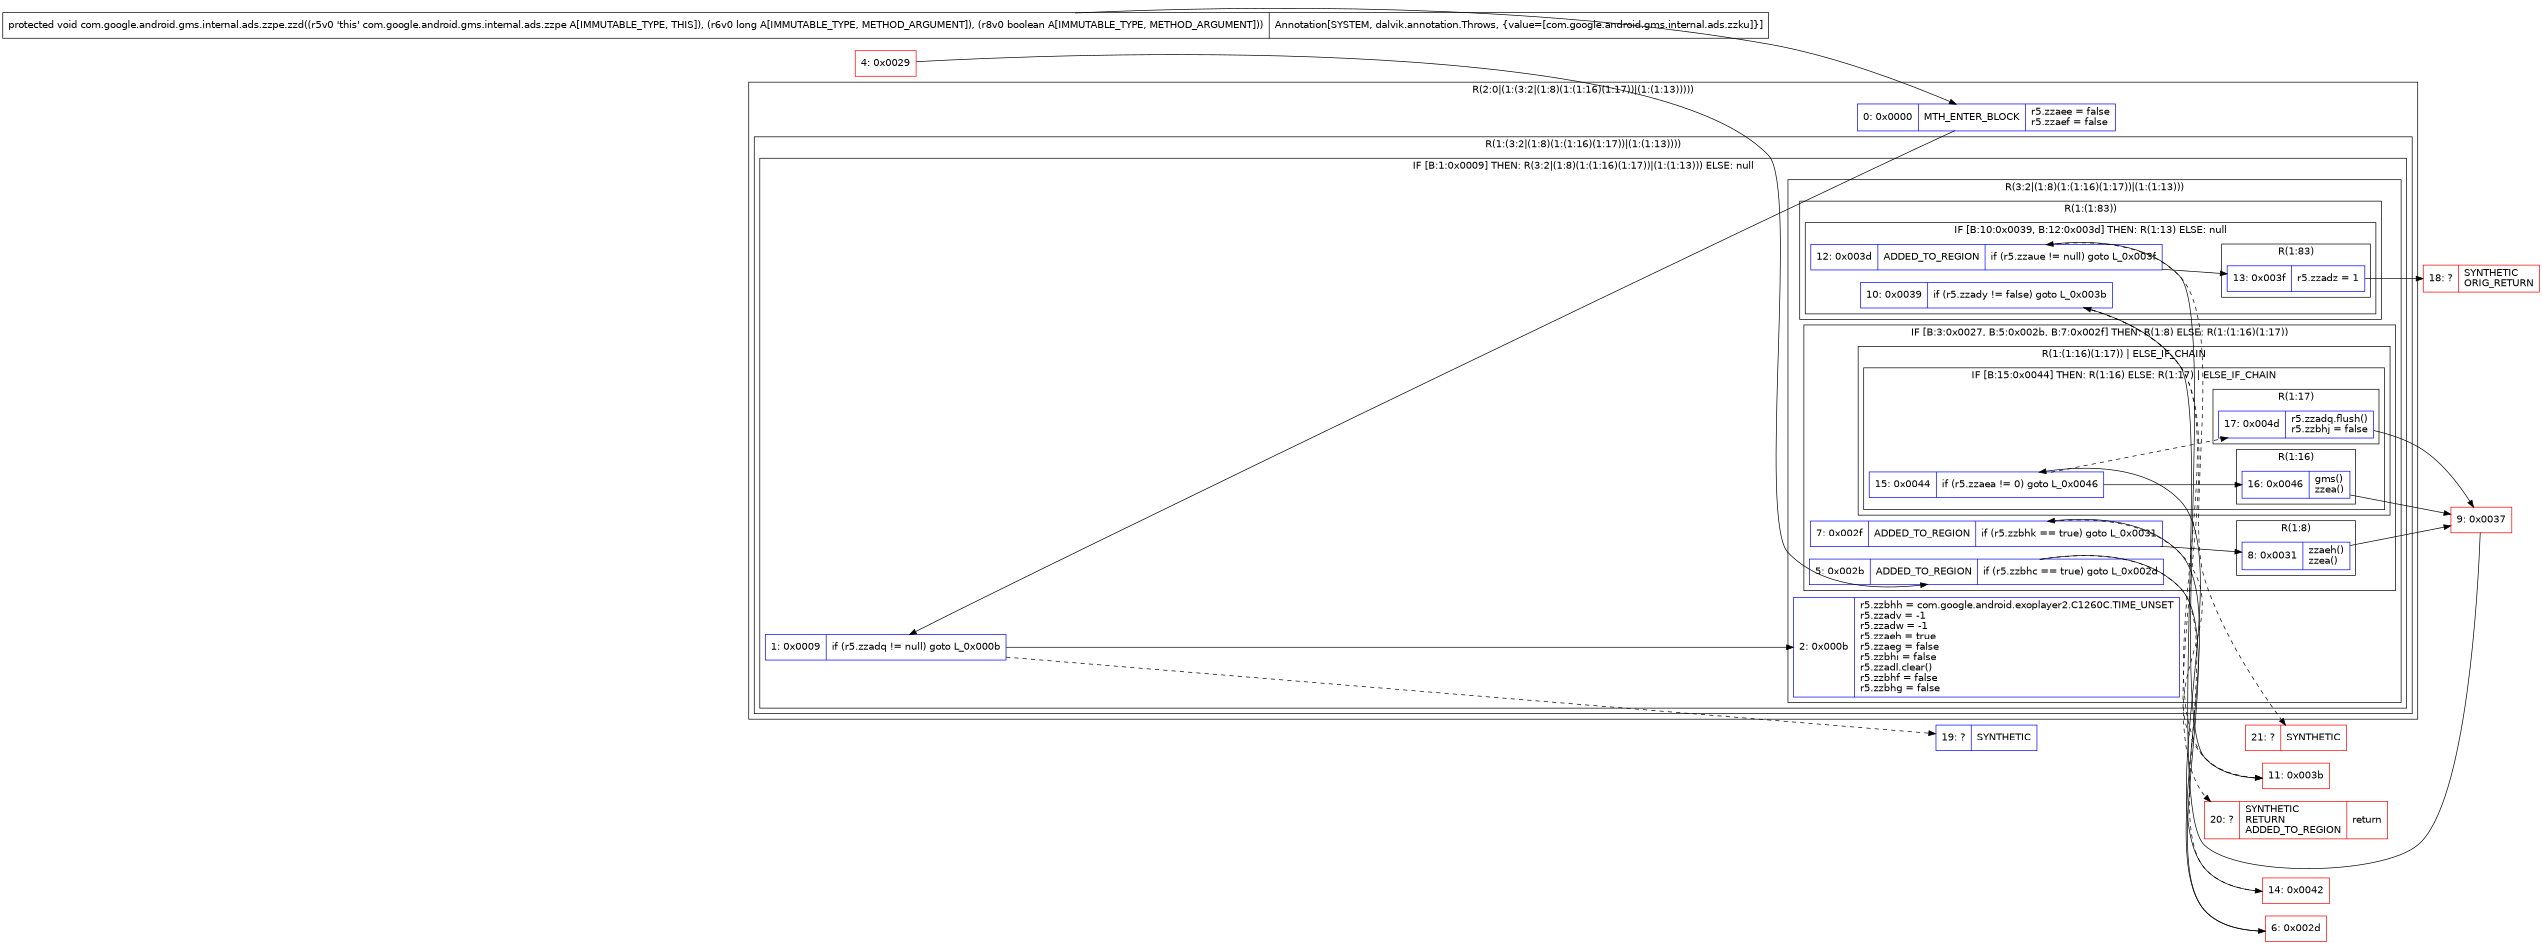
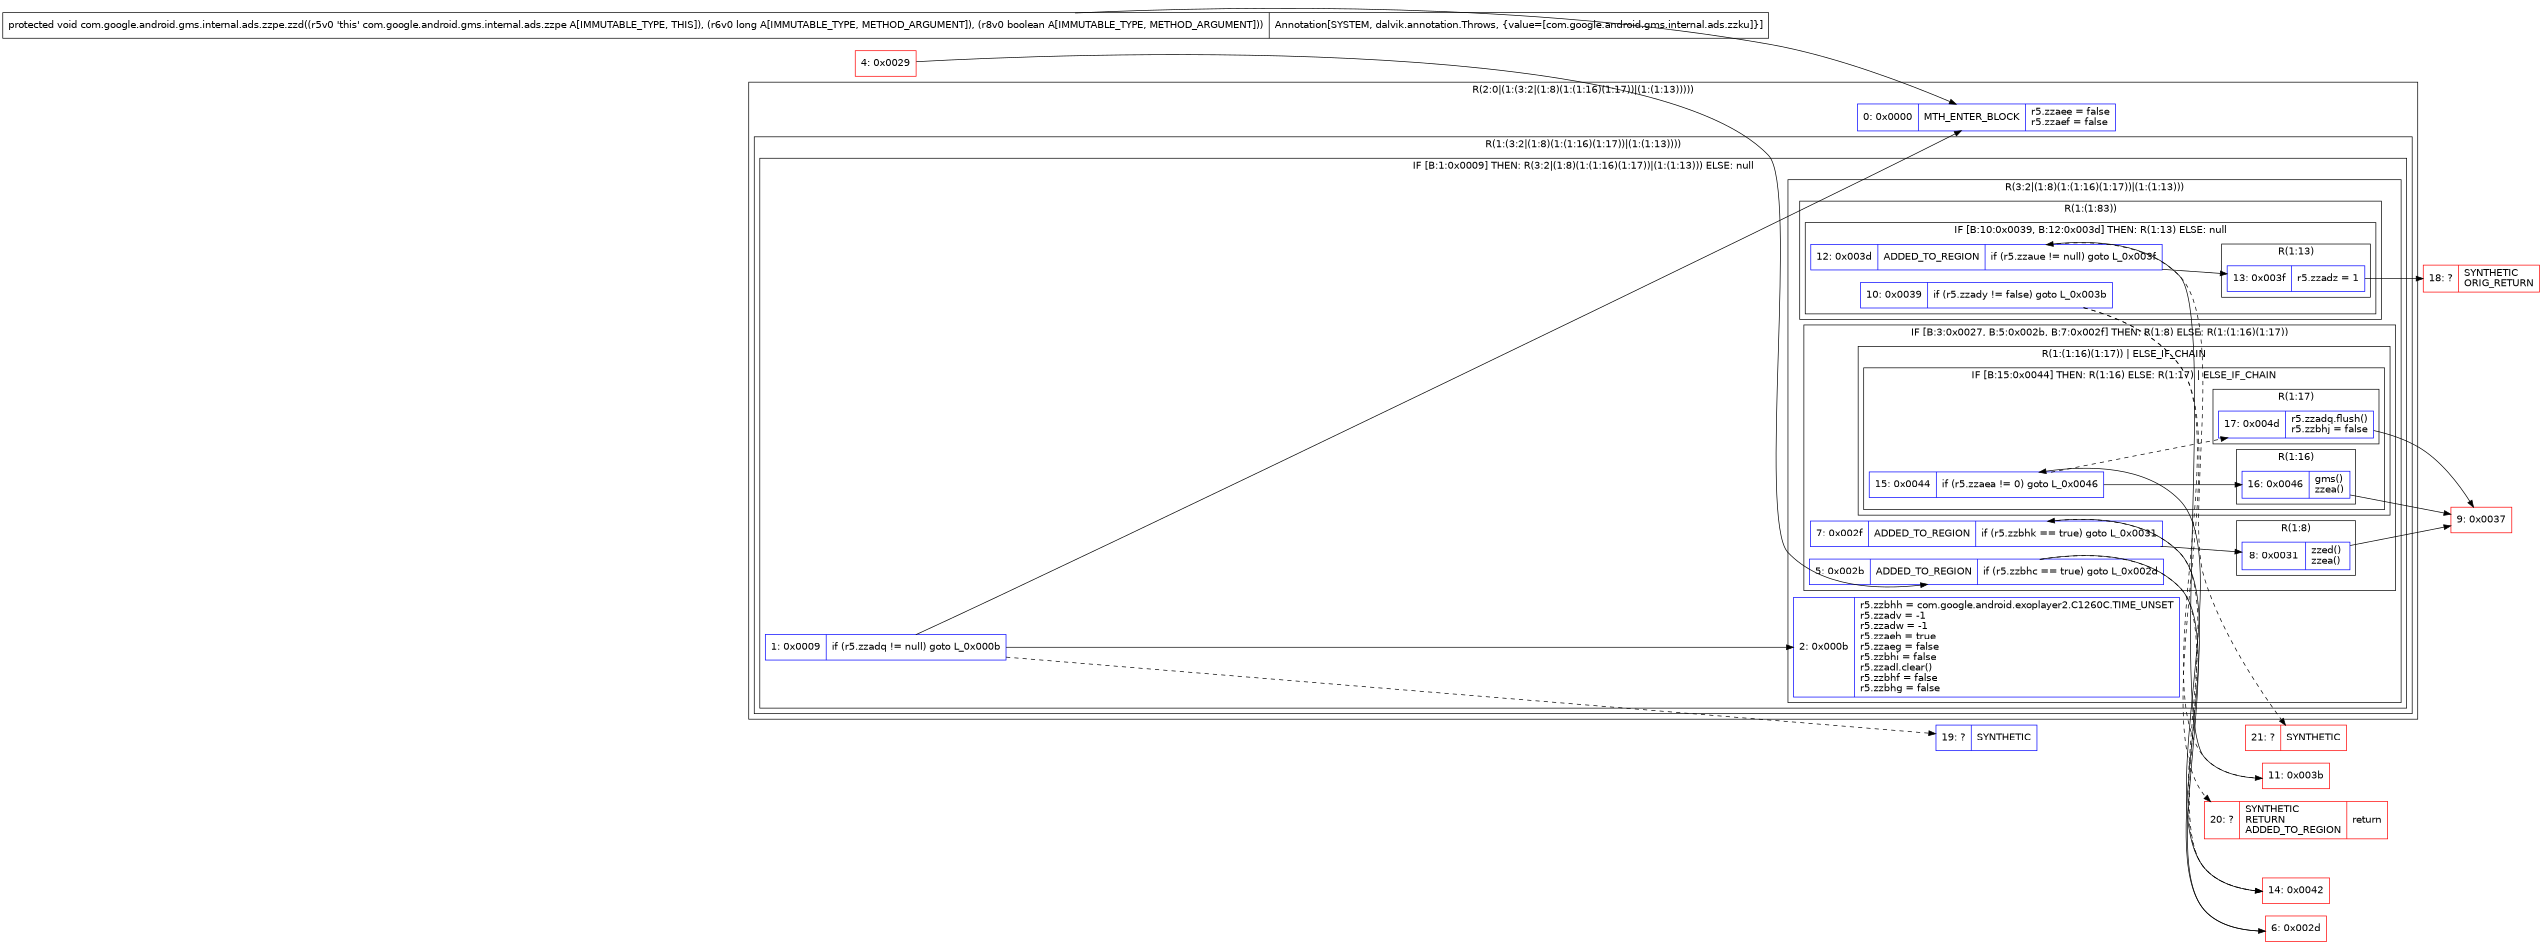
cluster "R(1:83)": label "R(1:83)" -> "R(1:13)"
edge "0: 0x0000" -> "1: 0x0009": reversed
node "8: 0x0031": text "zzaeh()" -> "zzed()"
edge "7: 0x002f" -> "11: 0x003b": now "7: 0x002f" -> "14: 0x0042"
edge "9: 0x0037" -> "10: 0x0039": removed
